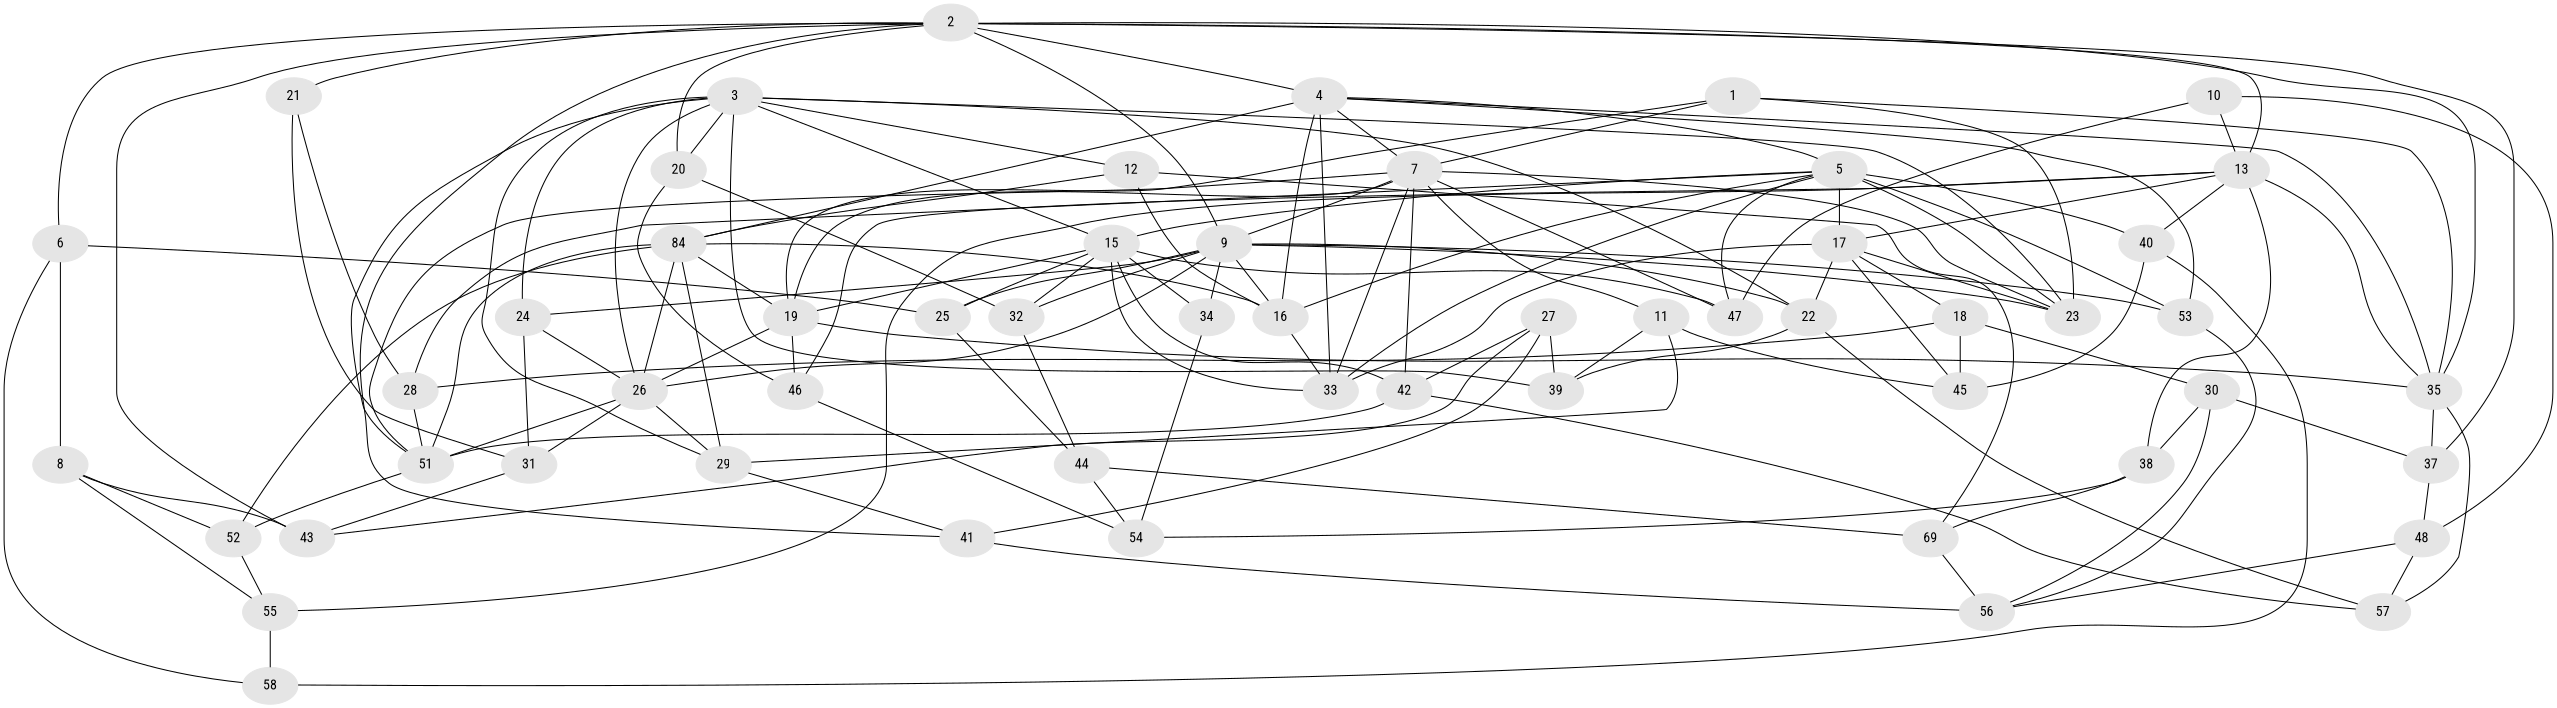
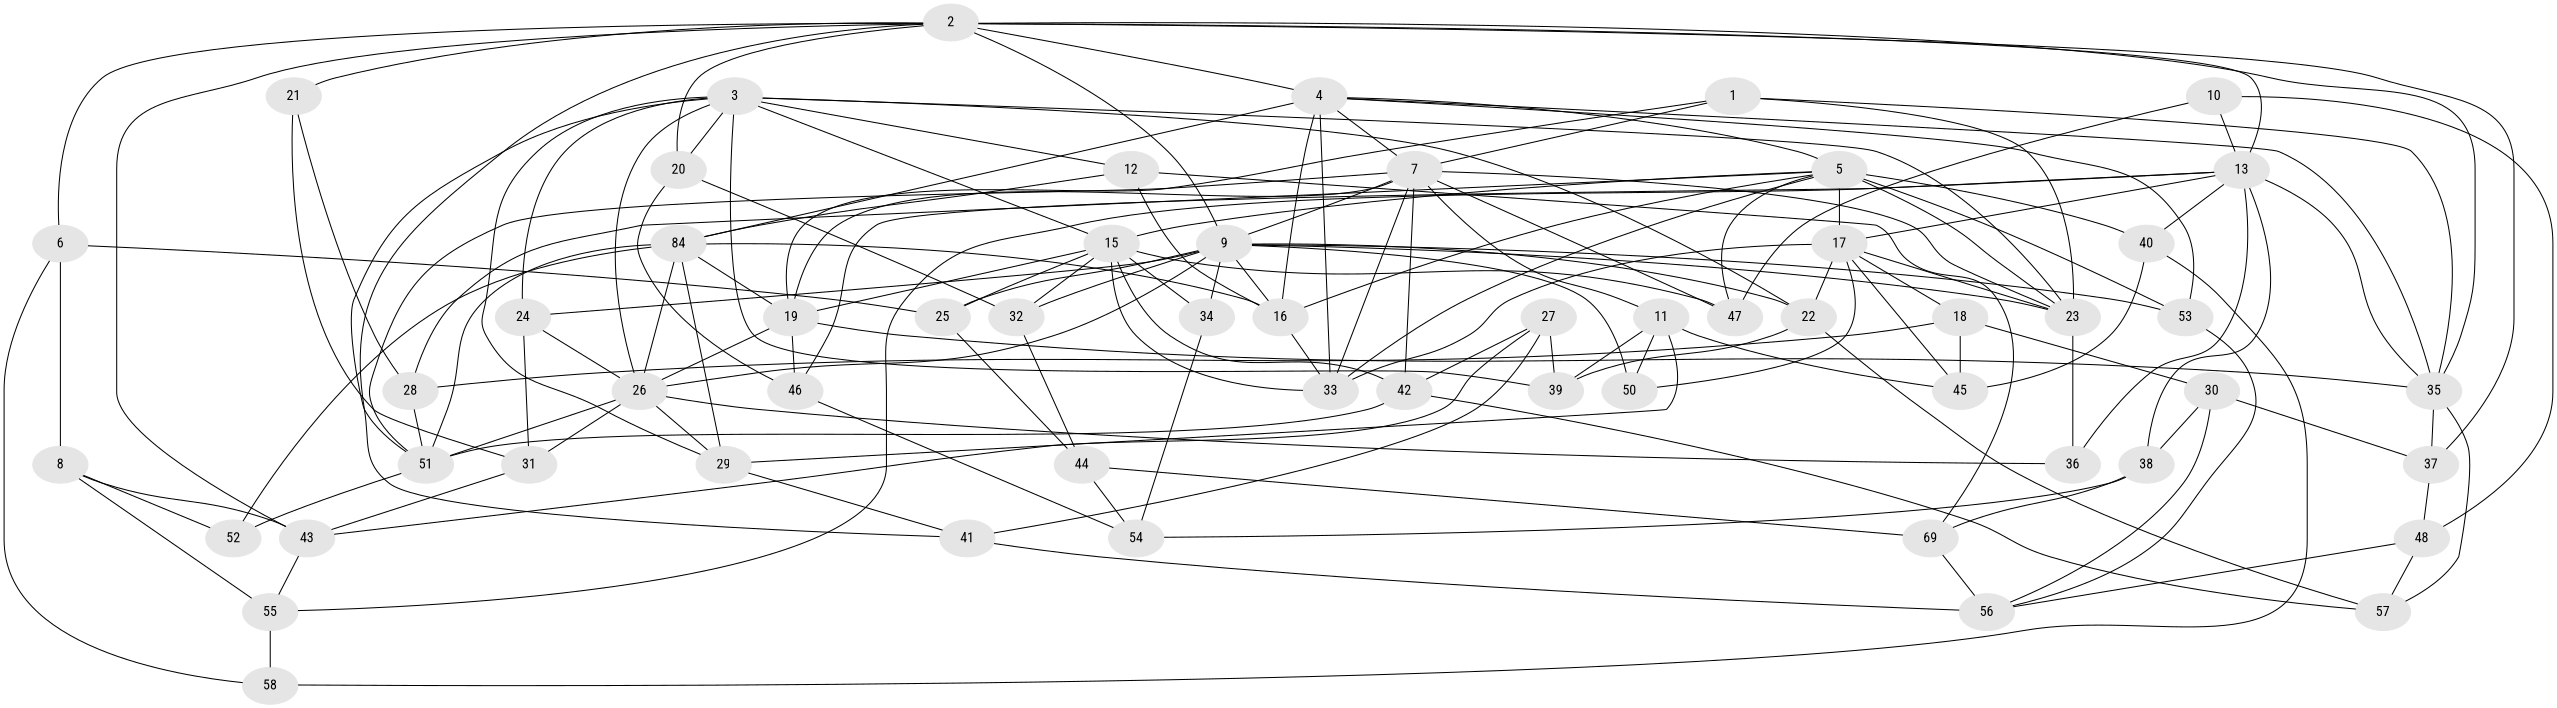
node "50": added
node "36": added
edge "52" -- "55": now "43" -- "55"
